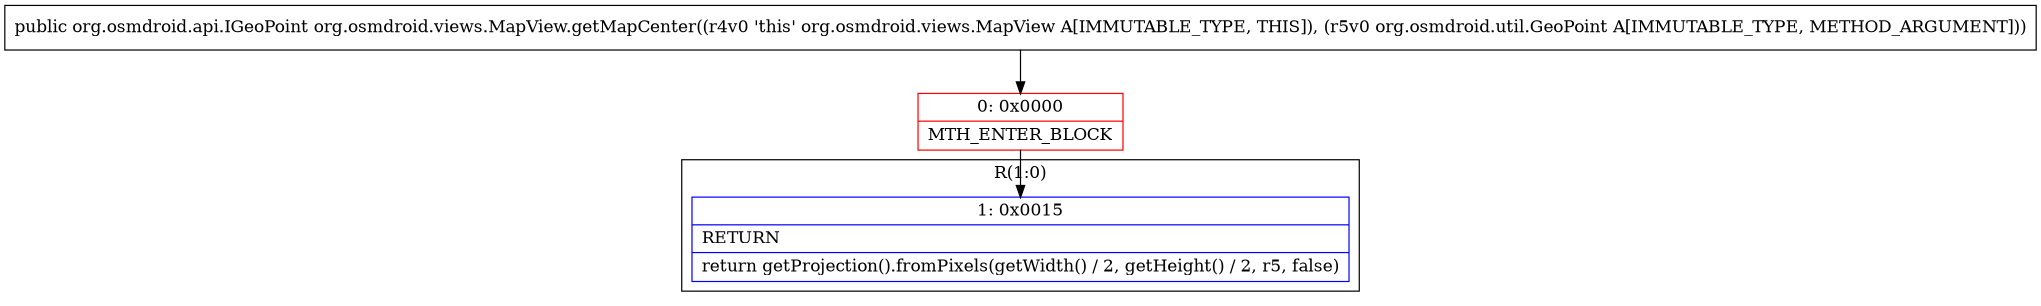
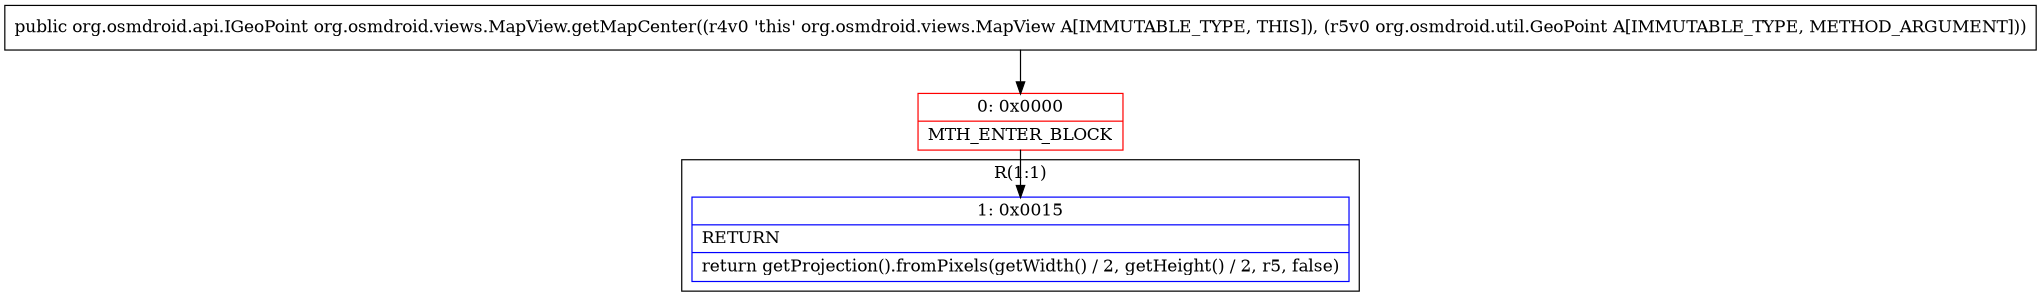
cluster "R(1:0)": label "R(1:0)" -> "R(1:1)"
